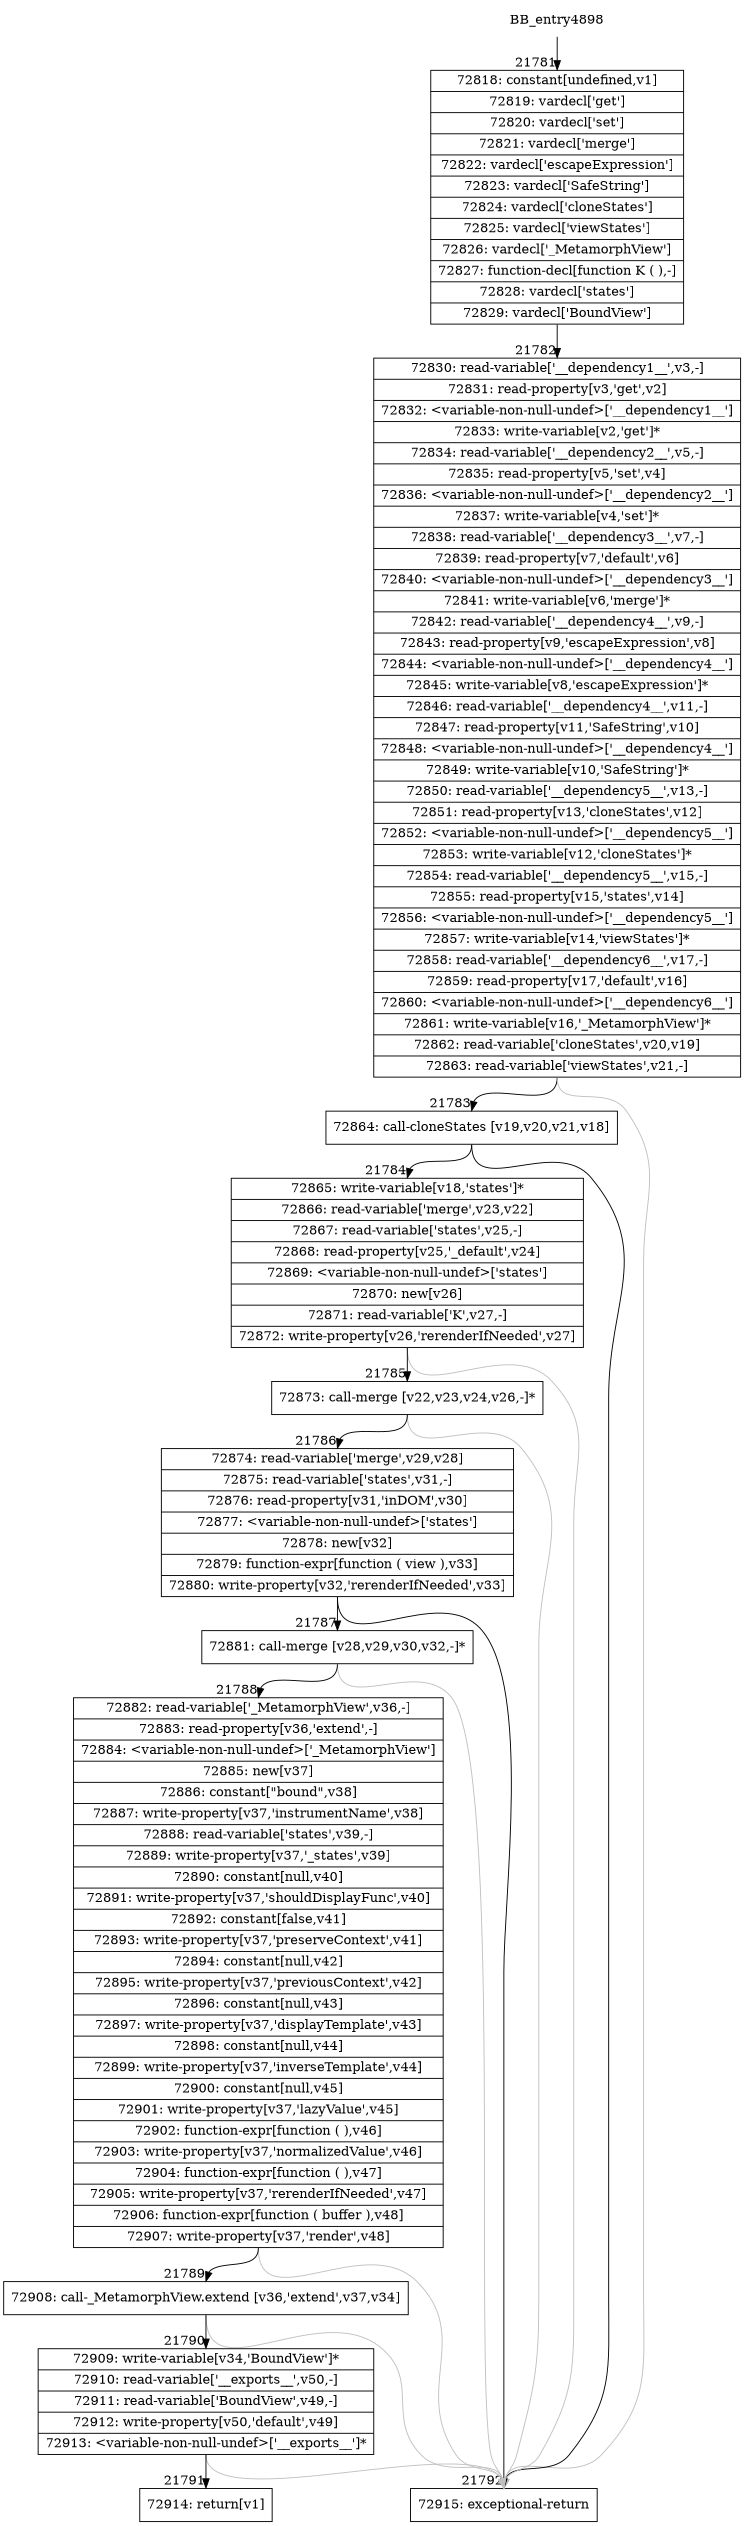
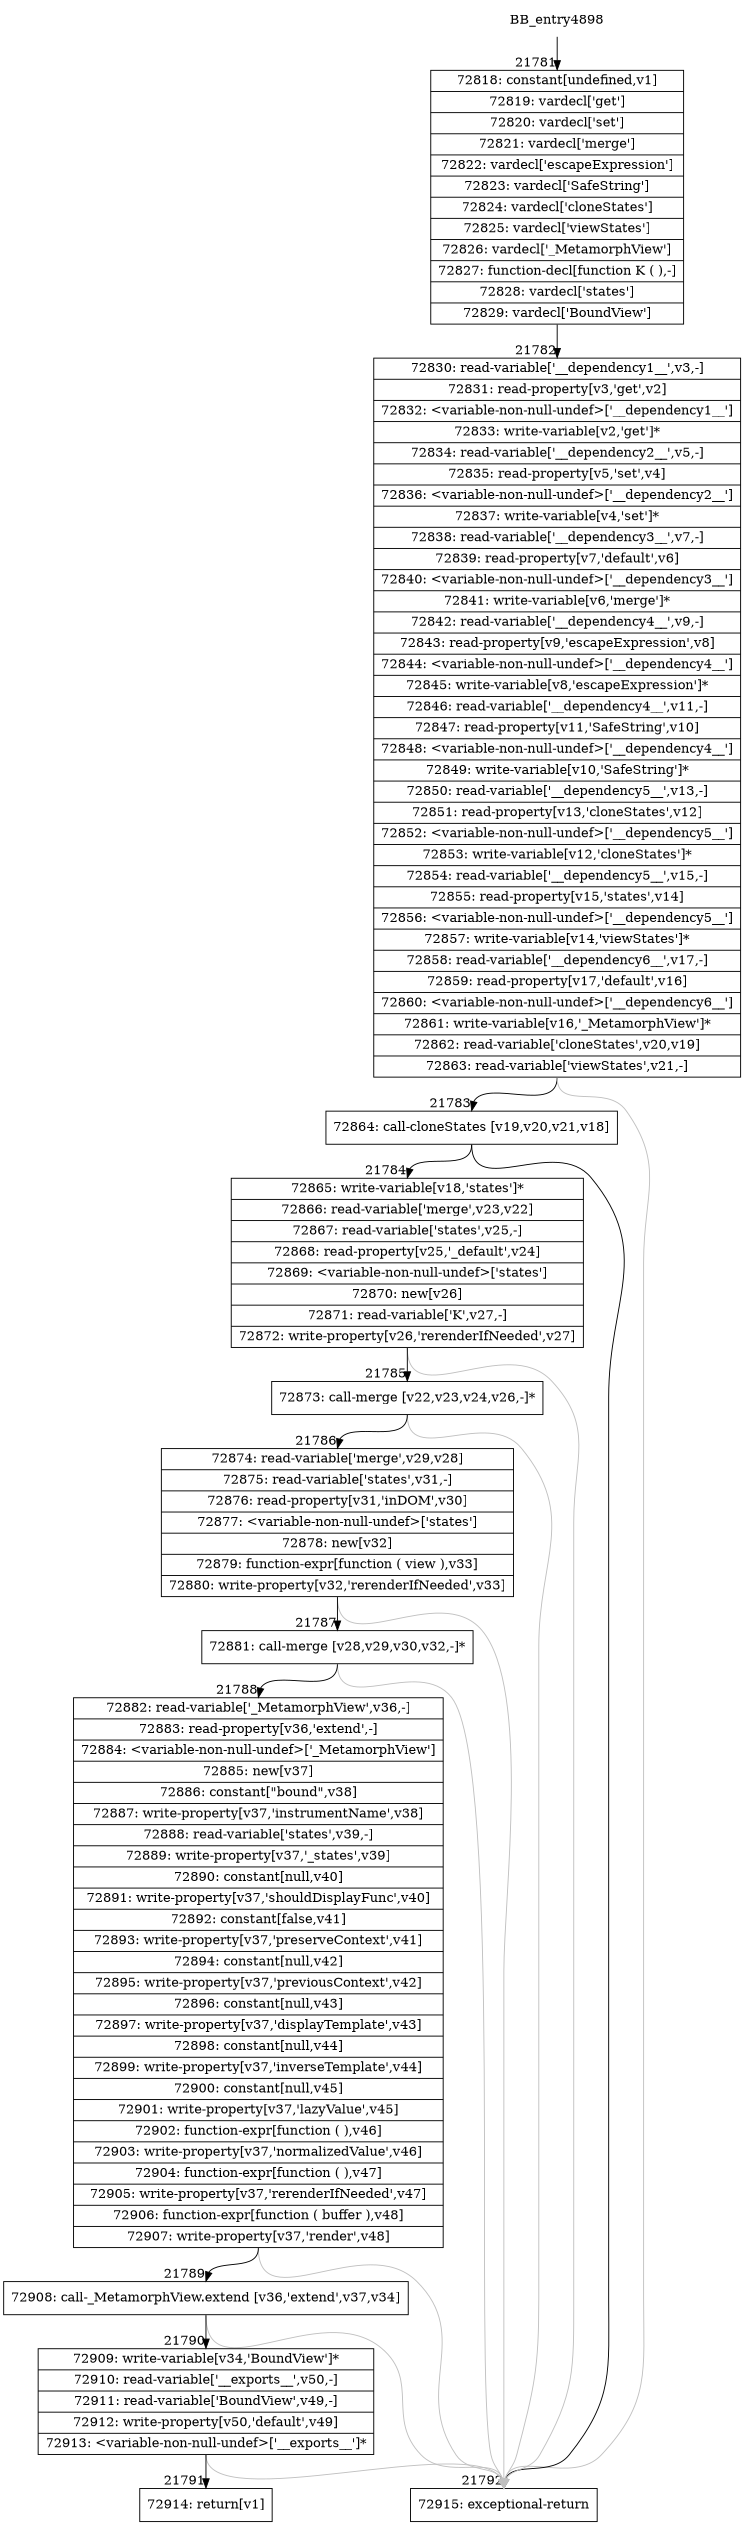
edge "72874: read-variable['merge',v29,v28]" -> "72915: exceptional-return": color black -> gray
